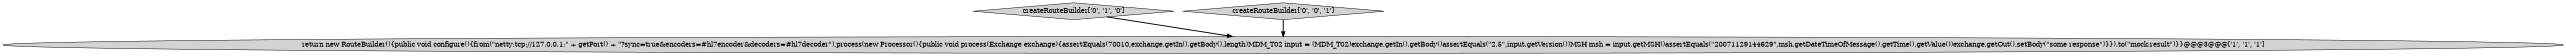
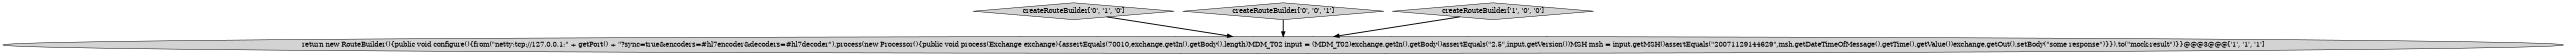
node "createRouteBuilder['1', '0', '0']": added
